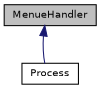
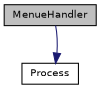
edge "Process" -> "MenueHandler": reversed
